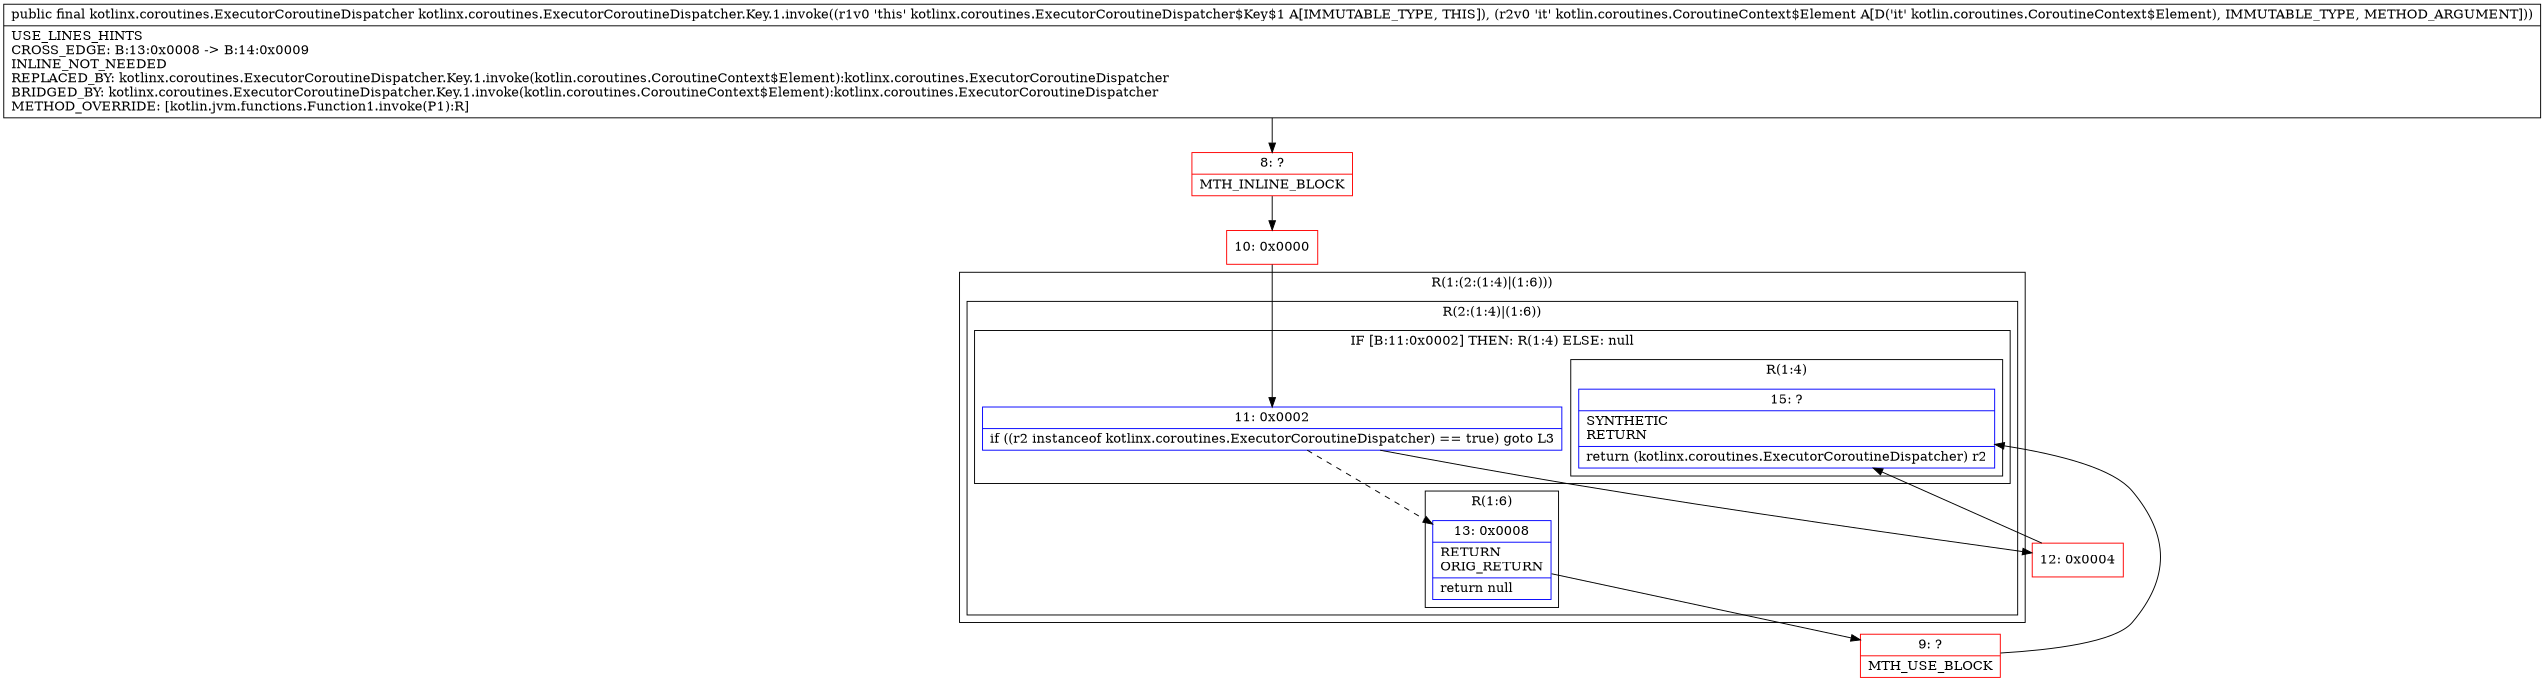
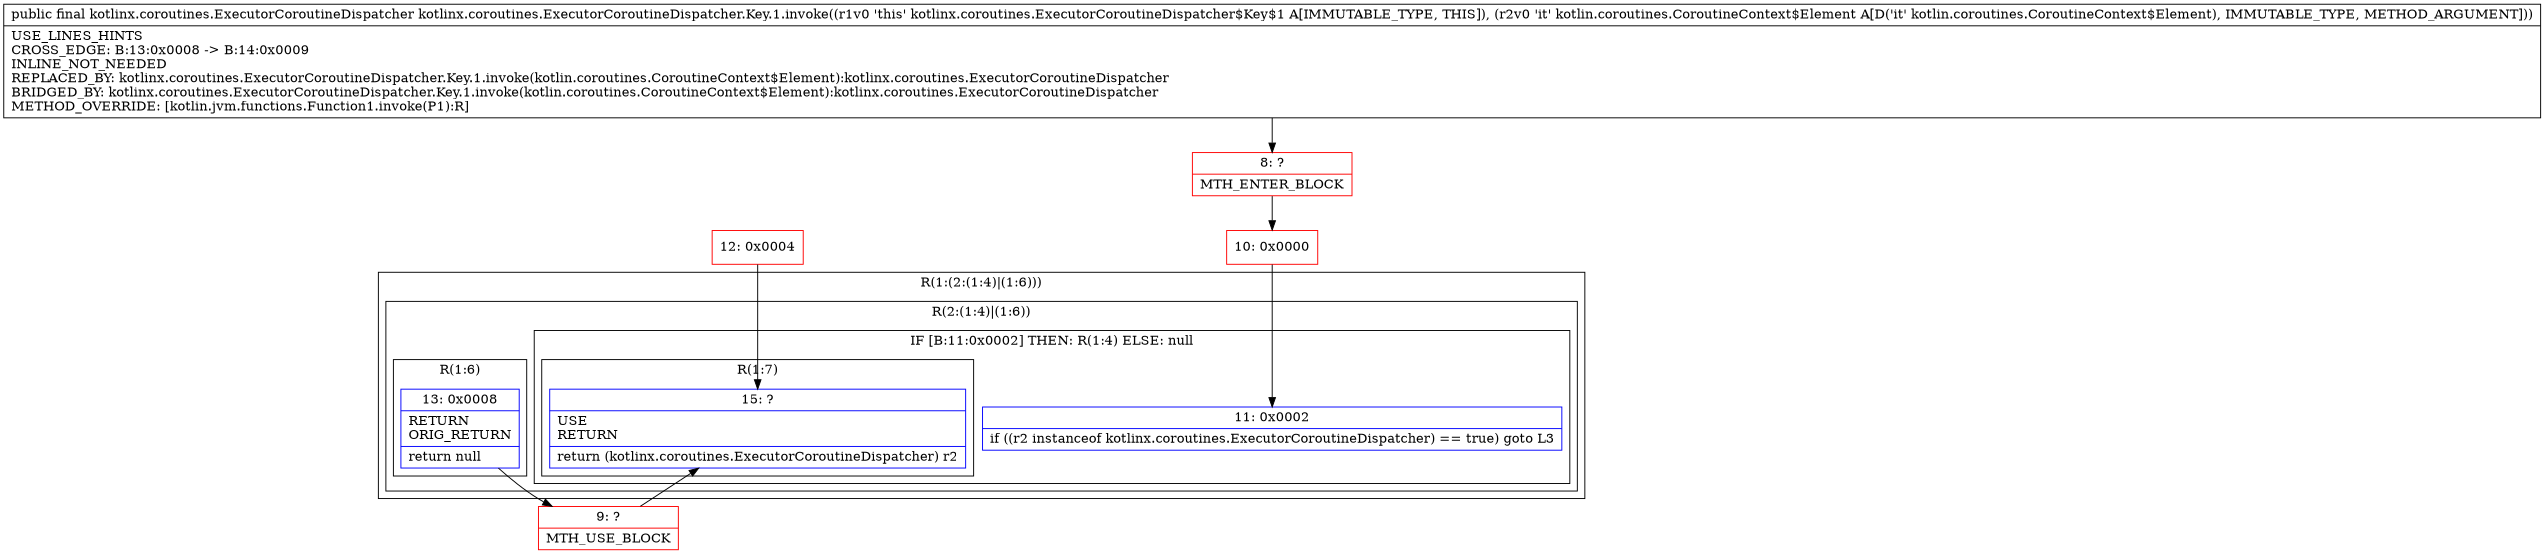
node "8: ?": text "MTH_INLINE_BLOCK" -> "MTH_ENTER_BLOCK"
cluster "R(1:4)": label "R(1:4)" -> "R(1:7)"
node "15: ?": text "SYNTHETIC" -> "USE"
edge "11: 0x0002" -> "13: 0x0008": removed
edge "11: 0x0002" -> "12: 0x0004": removed
